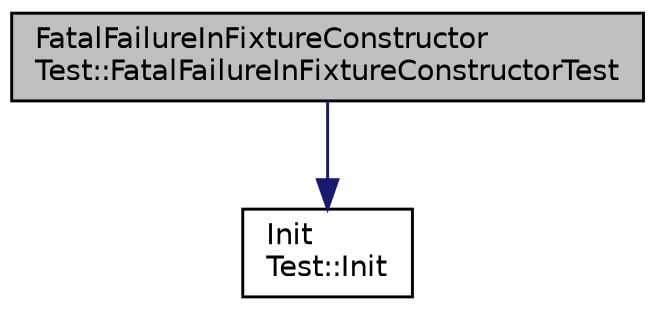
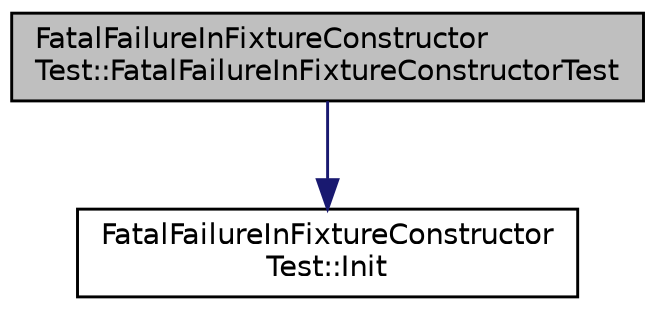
node "Init Test::Init": label "Init Test::Init" -> "FatalFailureInFixtureConstructor Test::Init"
